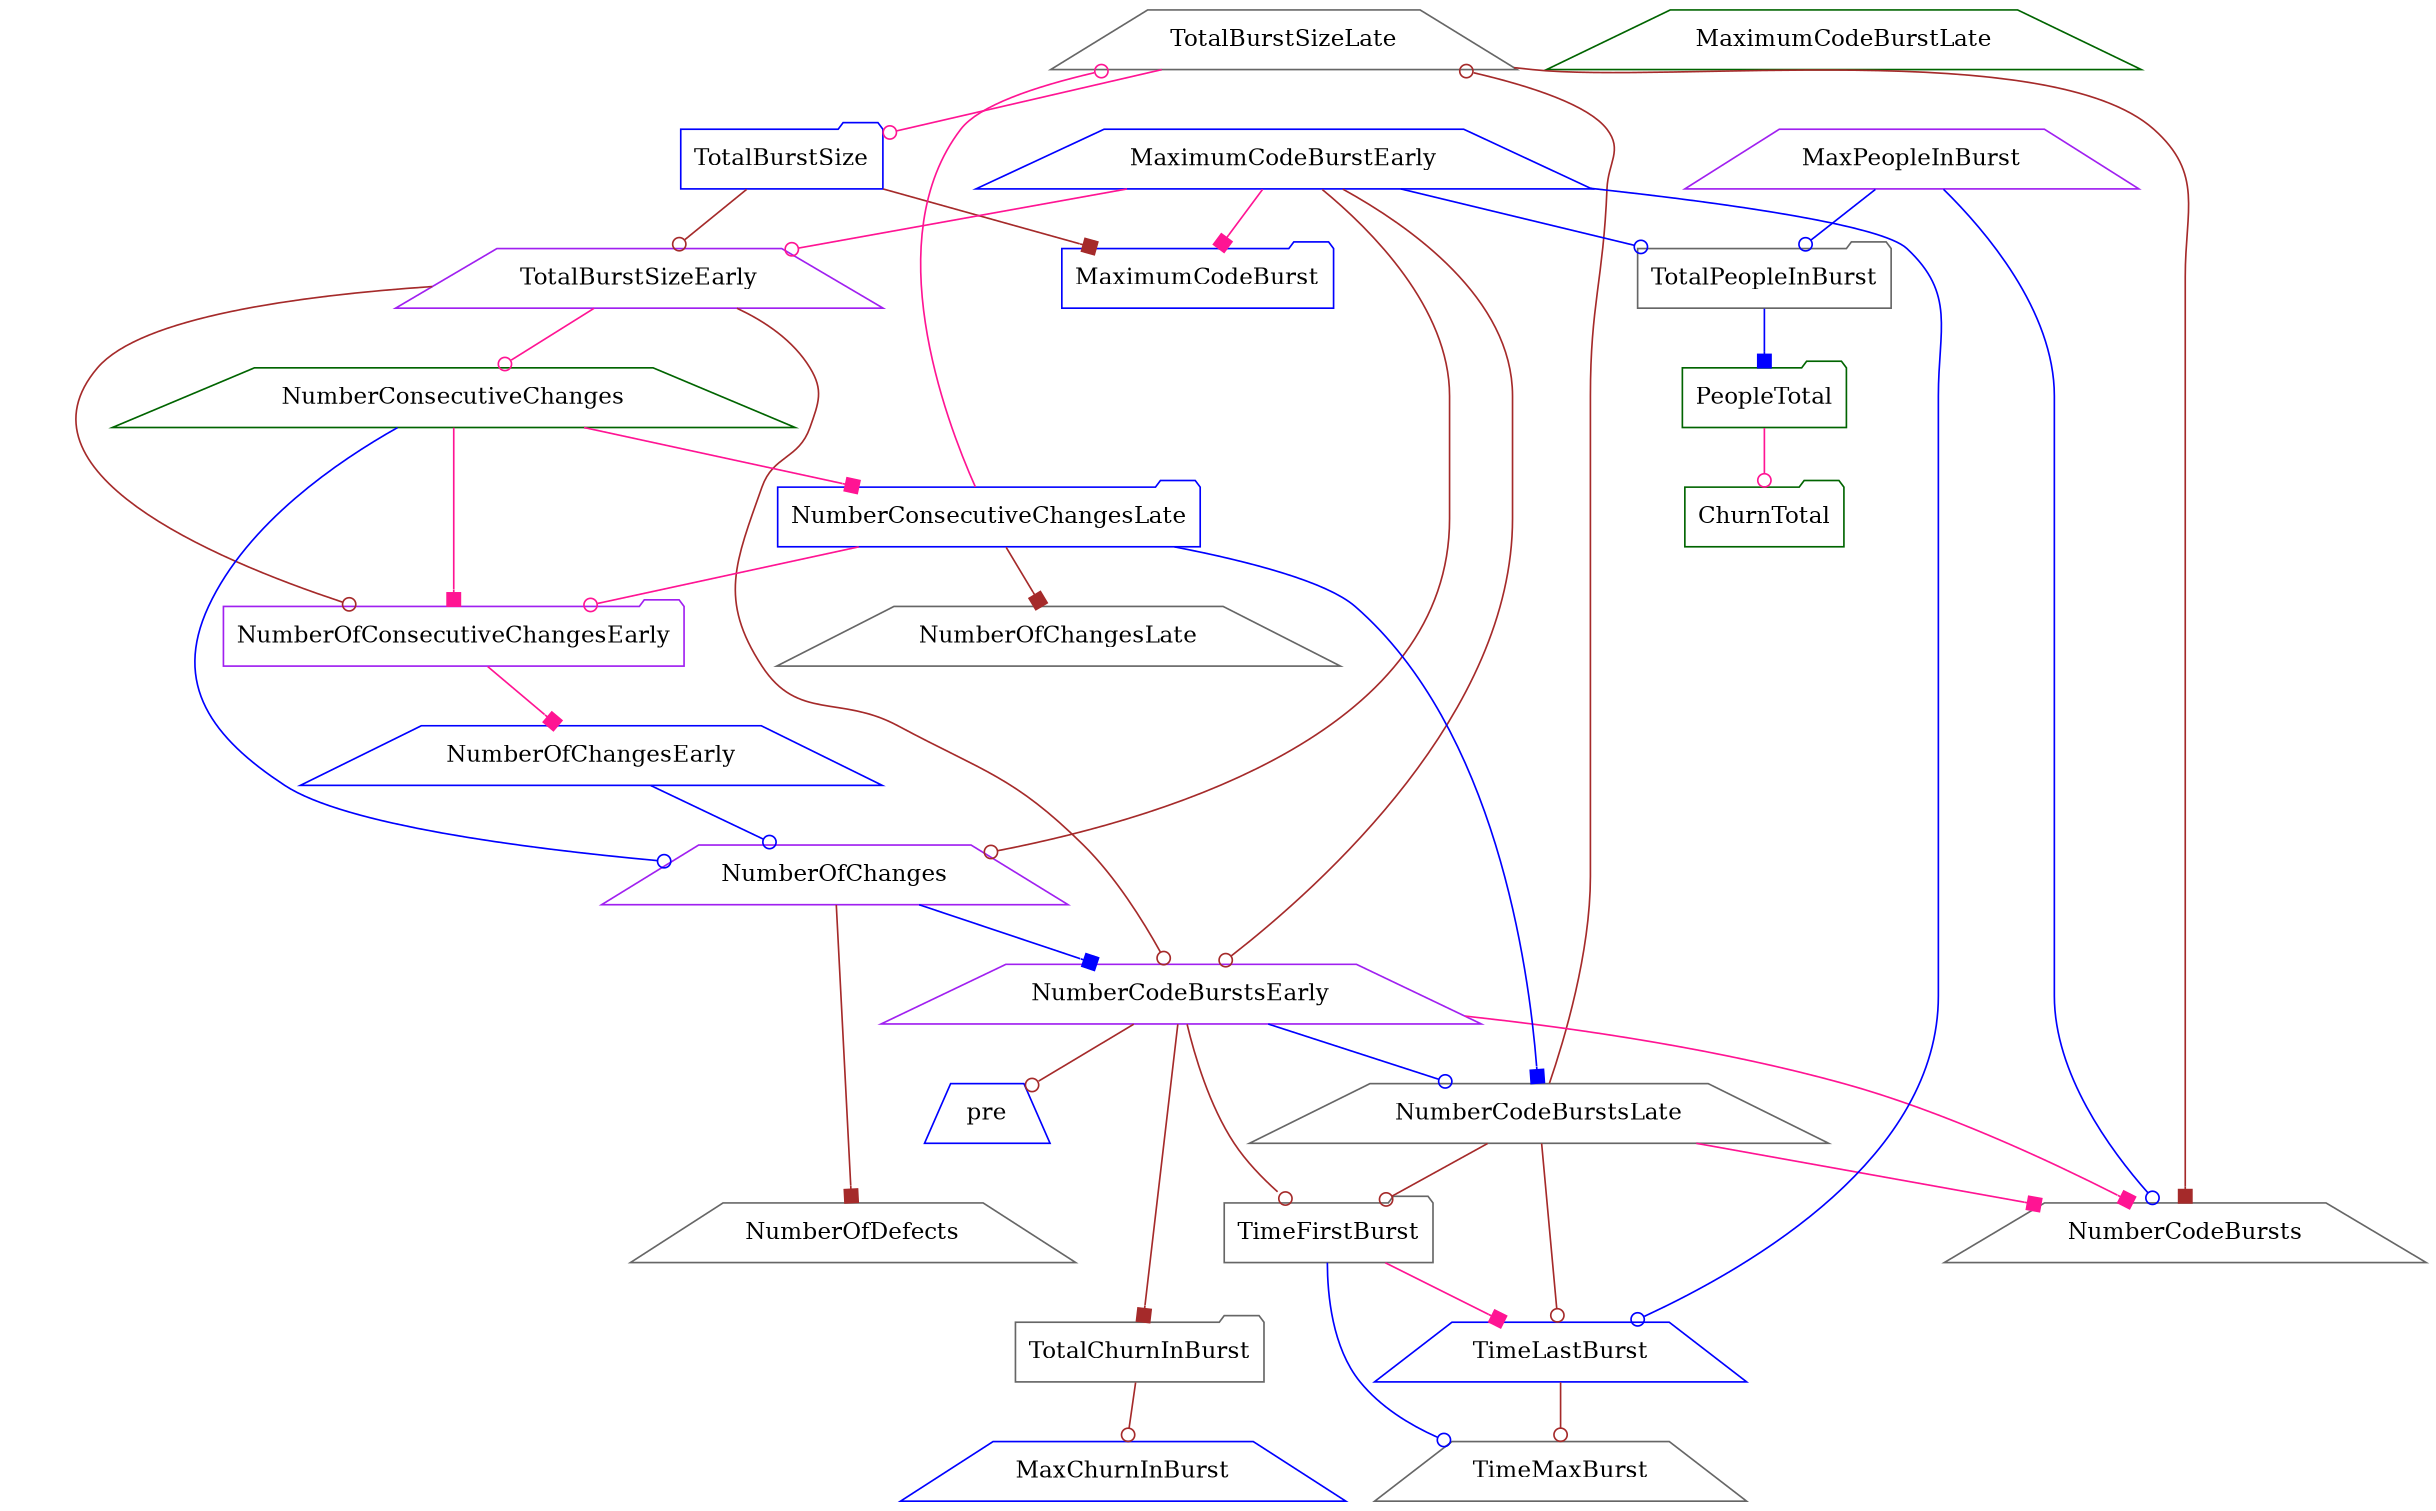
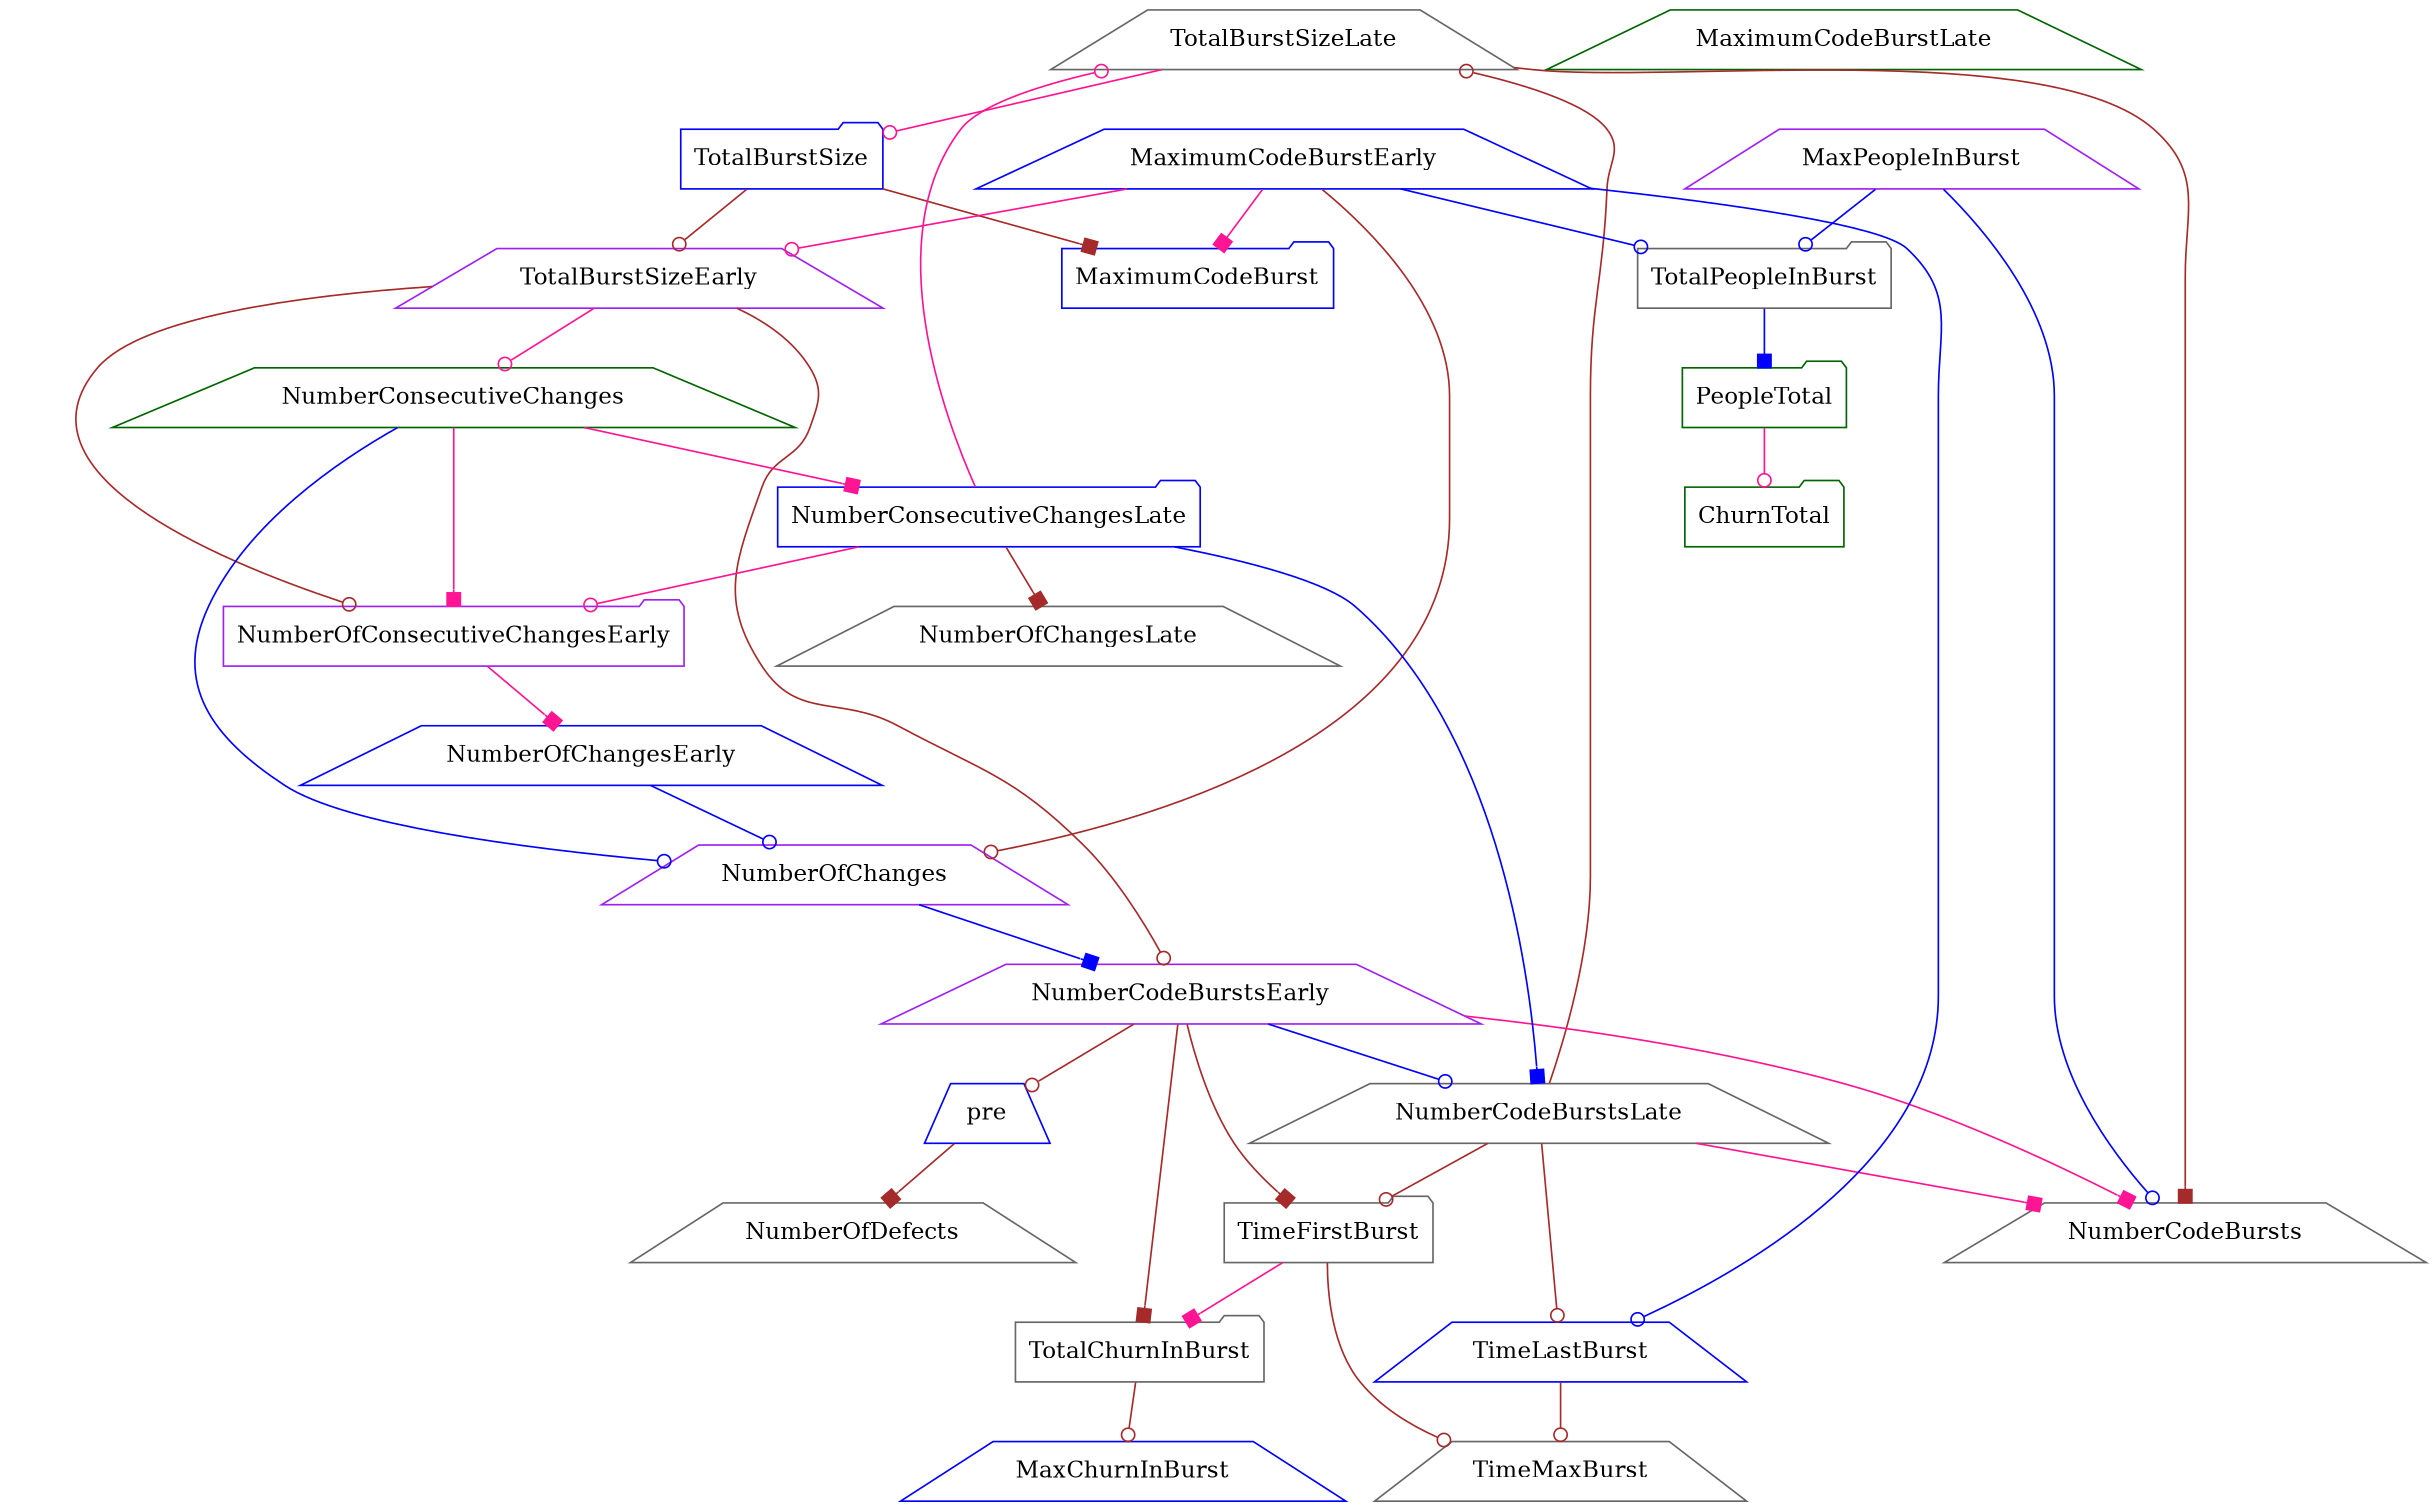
edge "MaximumCodeBurstEarly" -> "NumberCodeBurstsEarly": removed
edge "NumberOfChanges" -> "NumberOfDefects": now "pre" -> "NumberOfDefects"
edge "NumberCodeBurstsEarly" -> "TimeFirstBurst": arrowhead odot -> box
edge "TimeFirstBurst" -> "TimeLastBurst": now "TimeFirstBurst" -> "TotalChurnInBurst"
edge "TimeFirstBurst" -> "TimeMaxBurst": color blue -> brown
